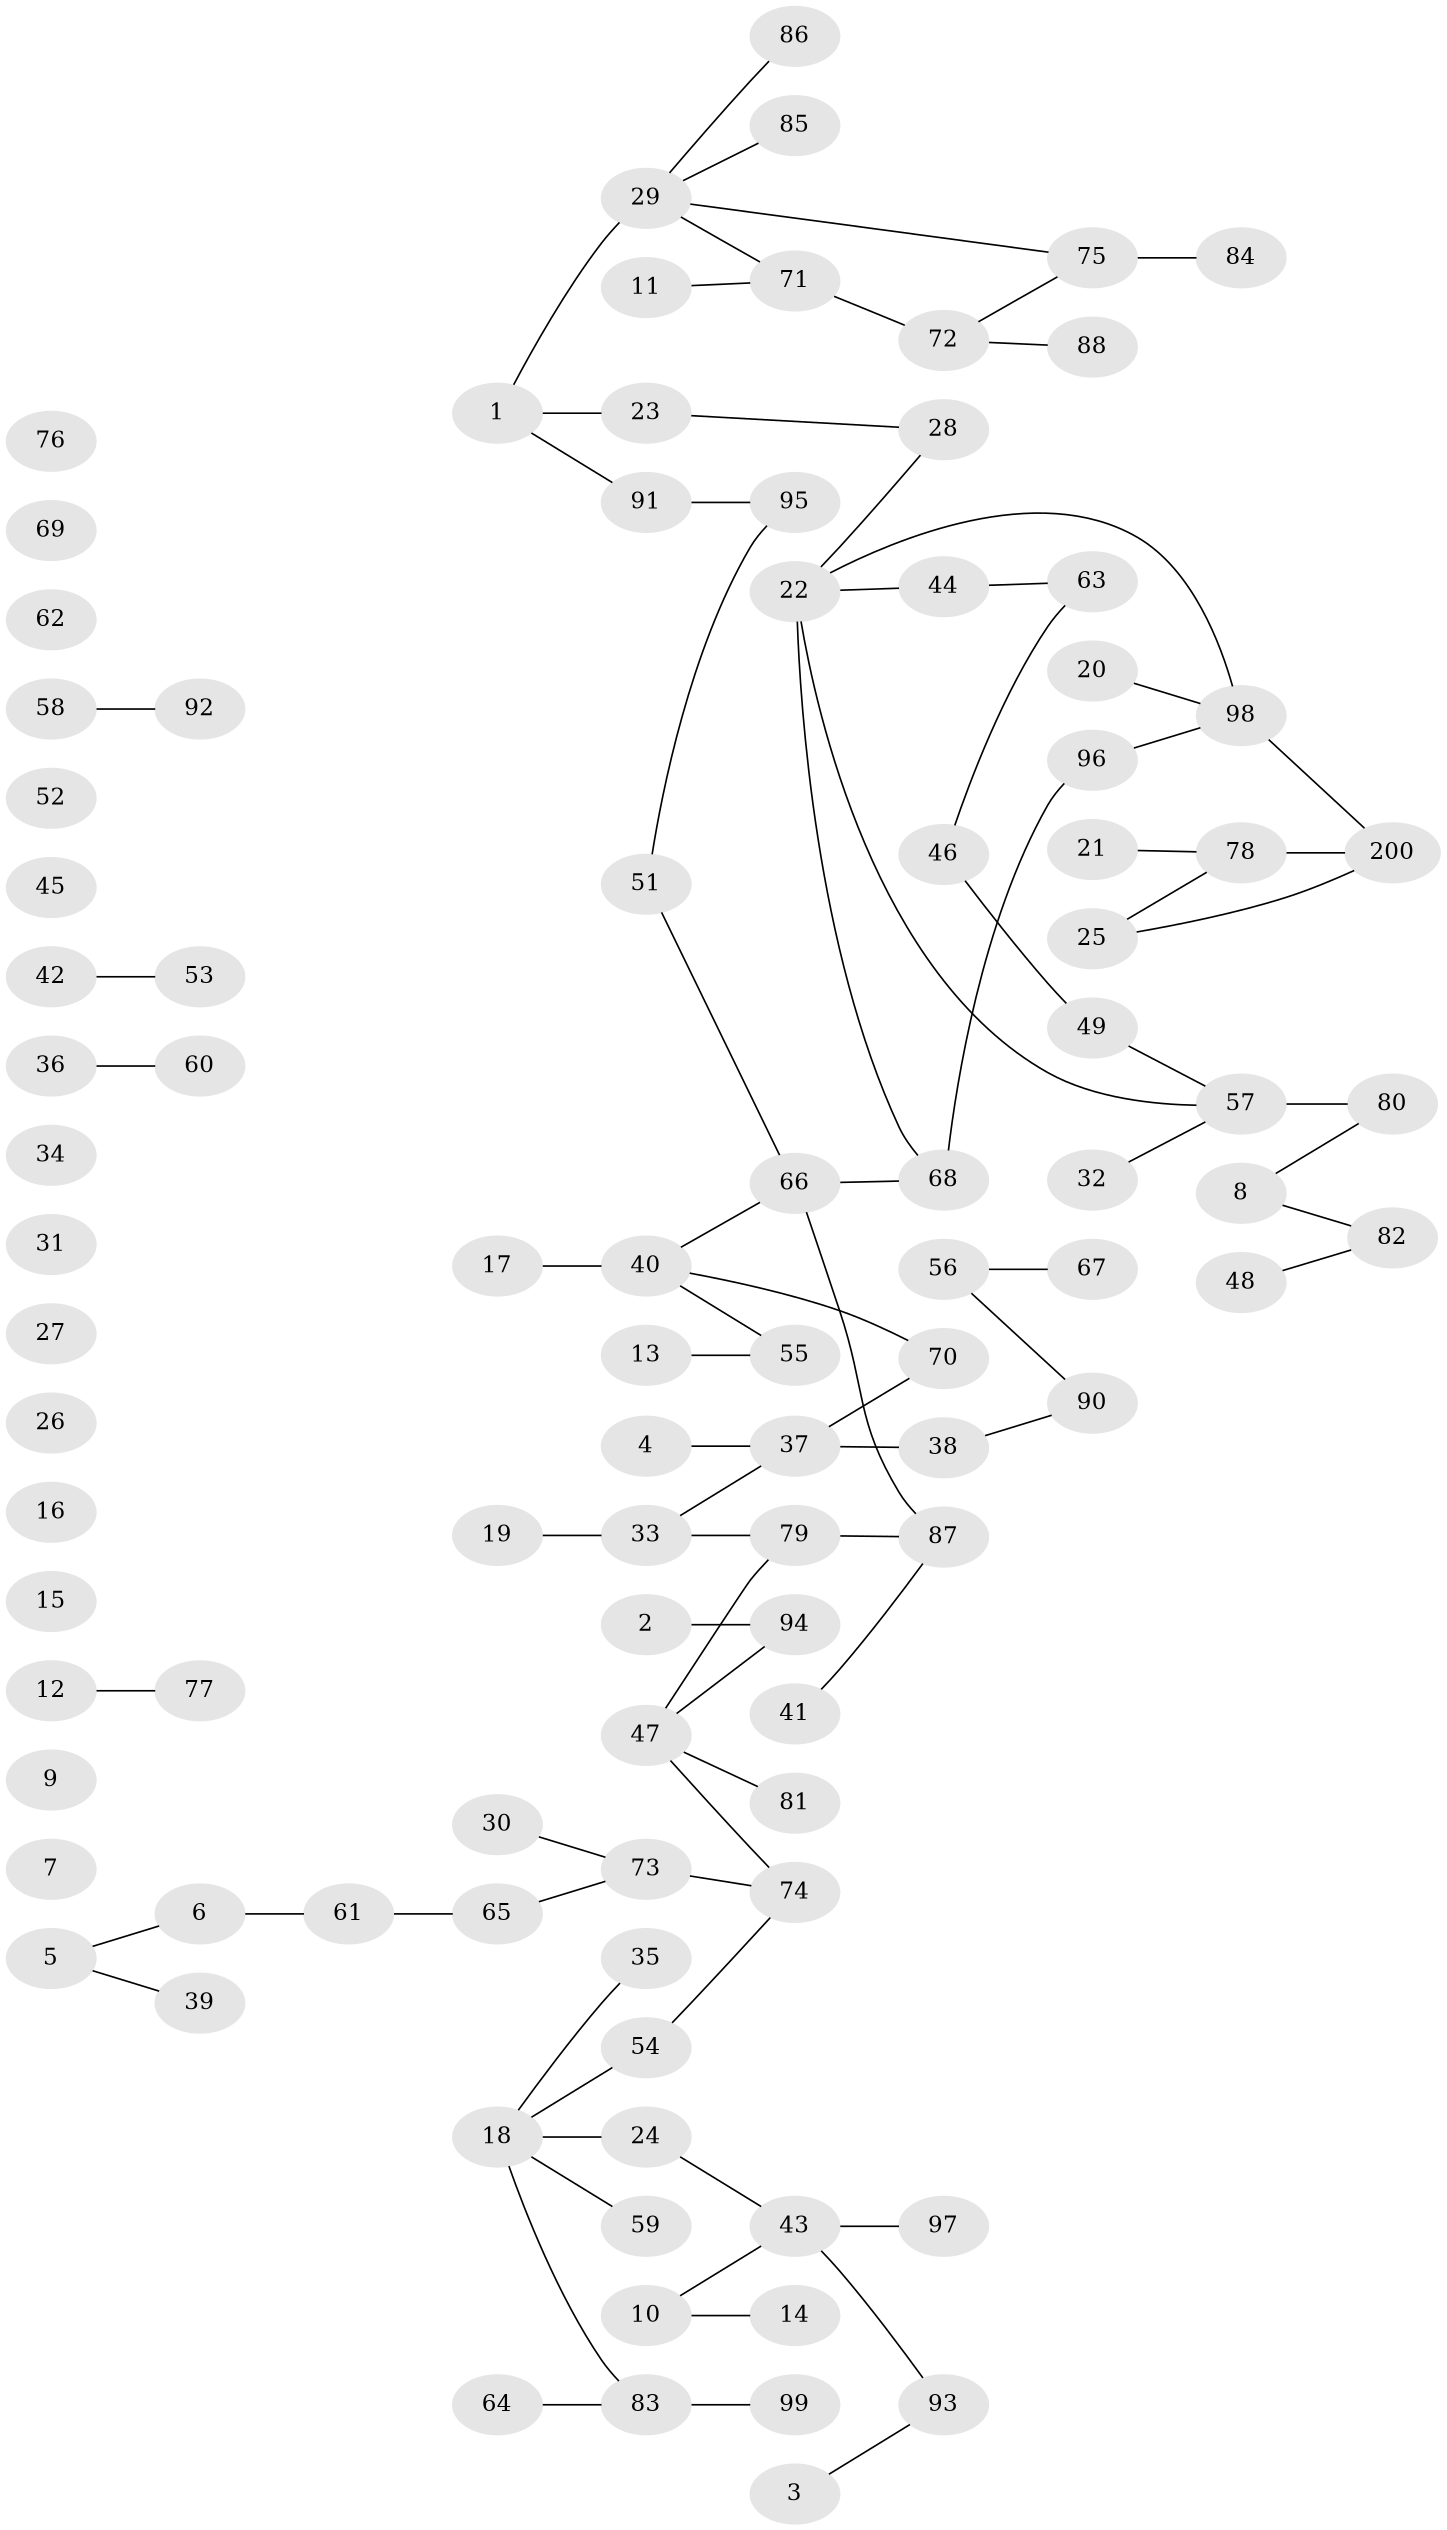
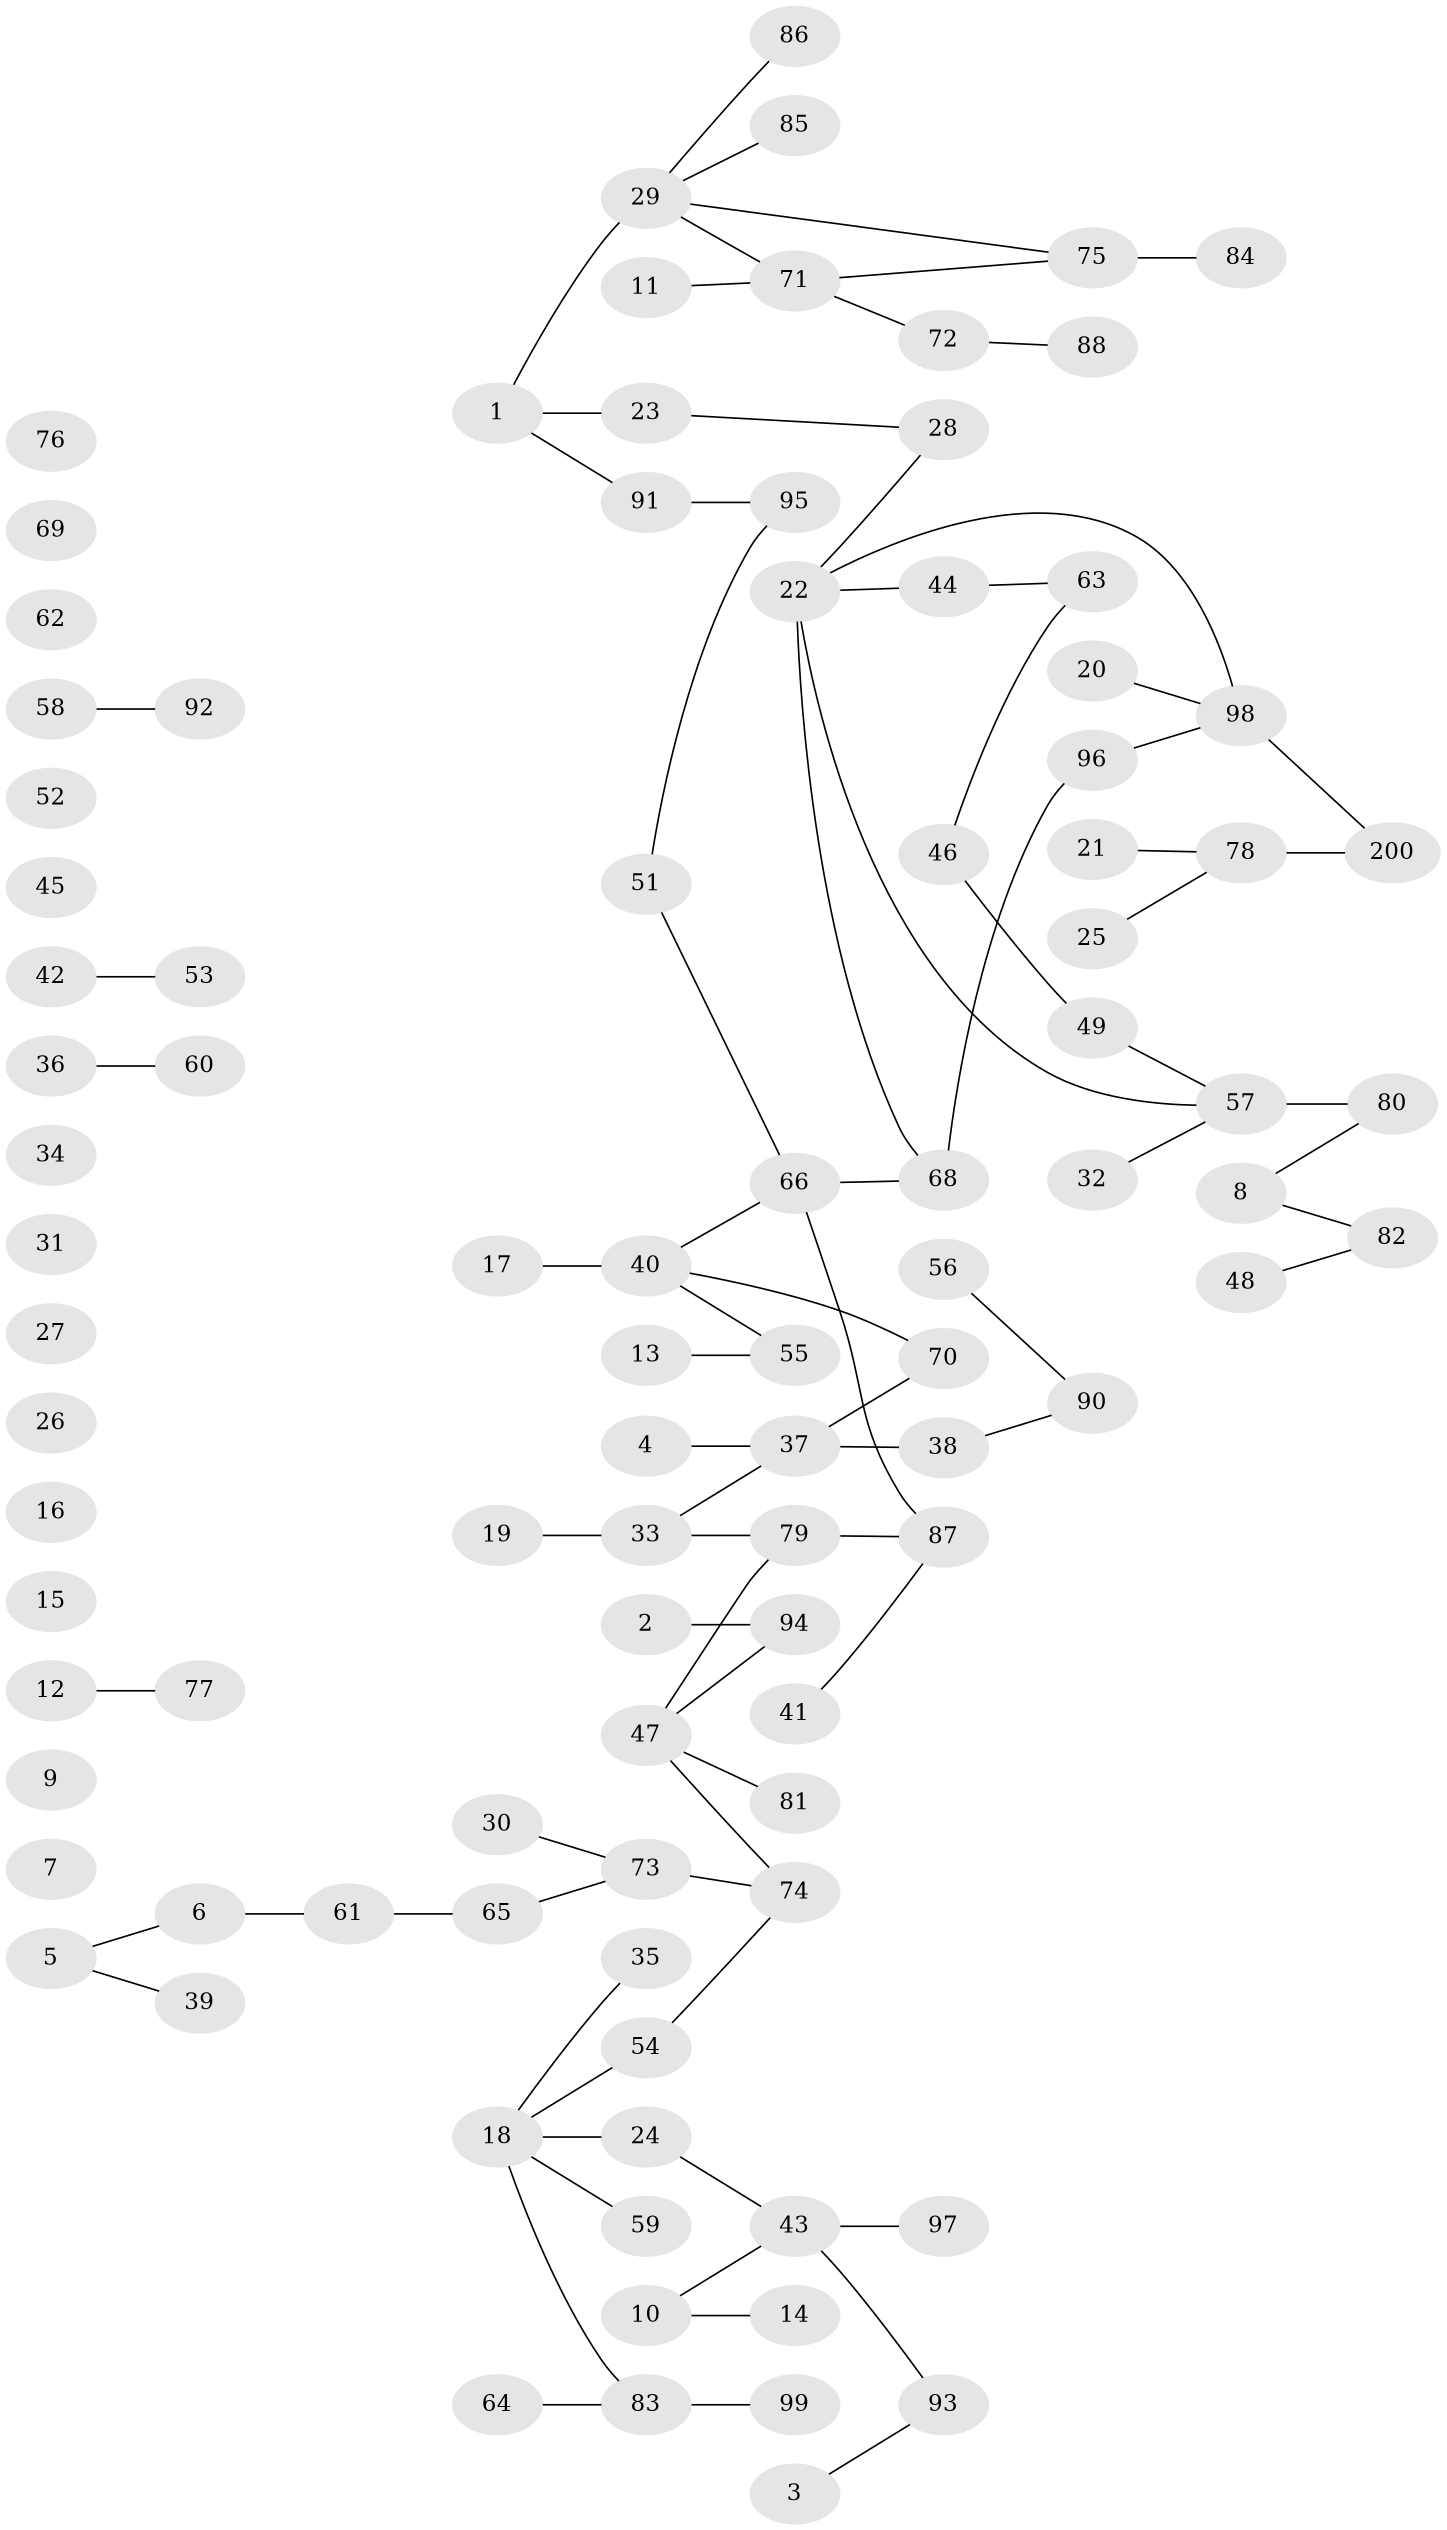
edge "75" -- "72": now "75" -- "71"
edge "200" -- "25": removed
node "67": removed
